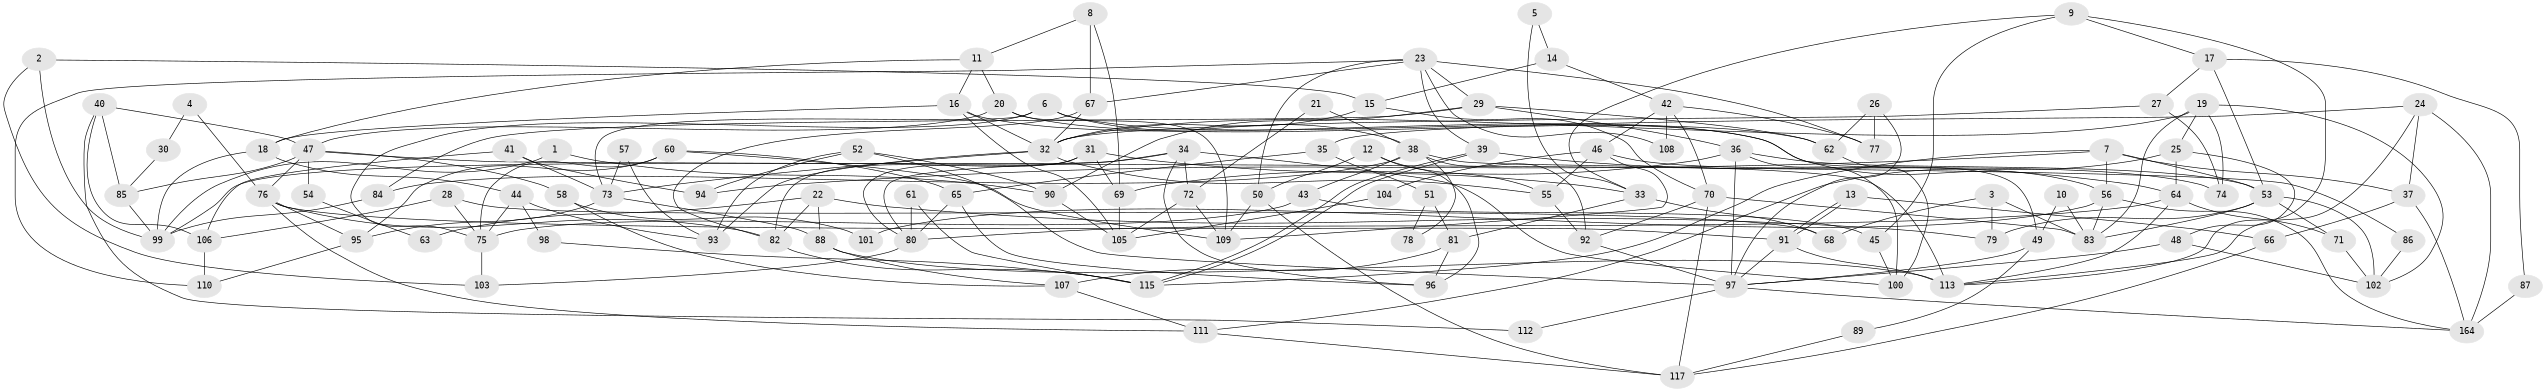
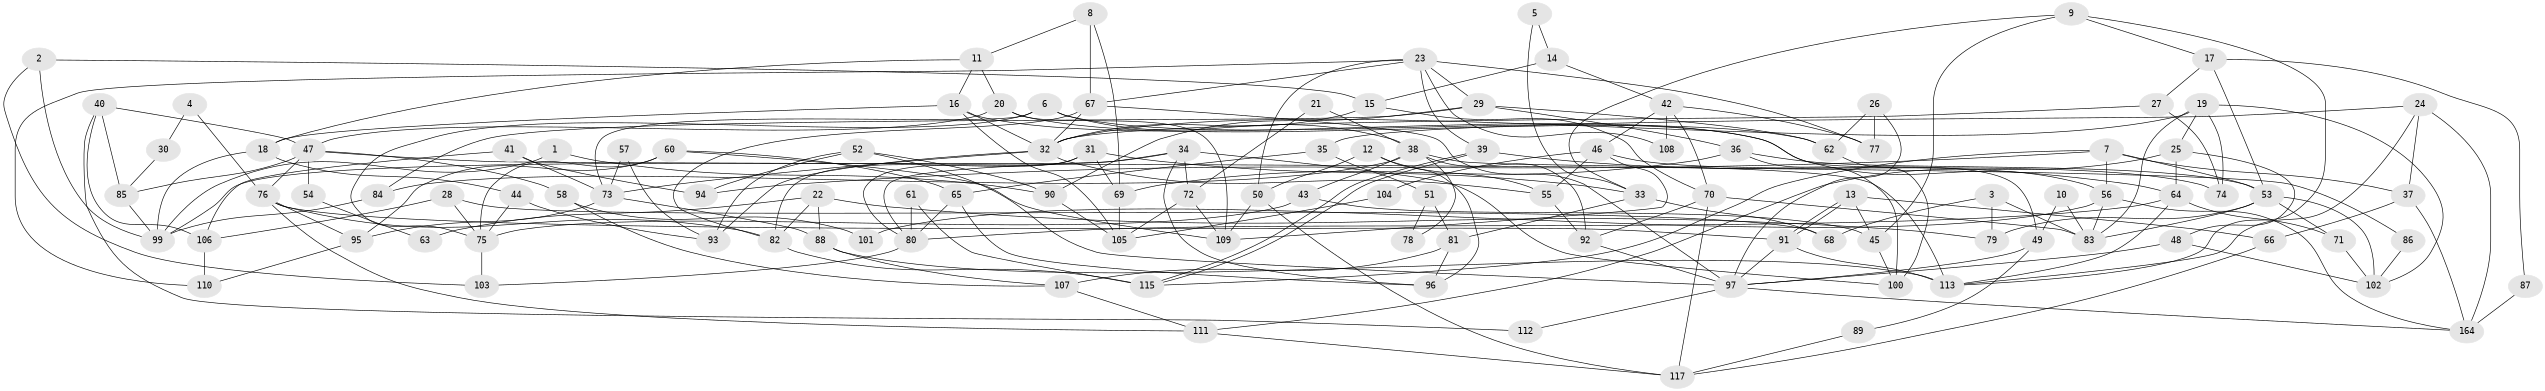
edge "13" -- "45": added
edge "36" -- "97": now "67" -- "97"
node "98": removed
